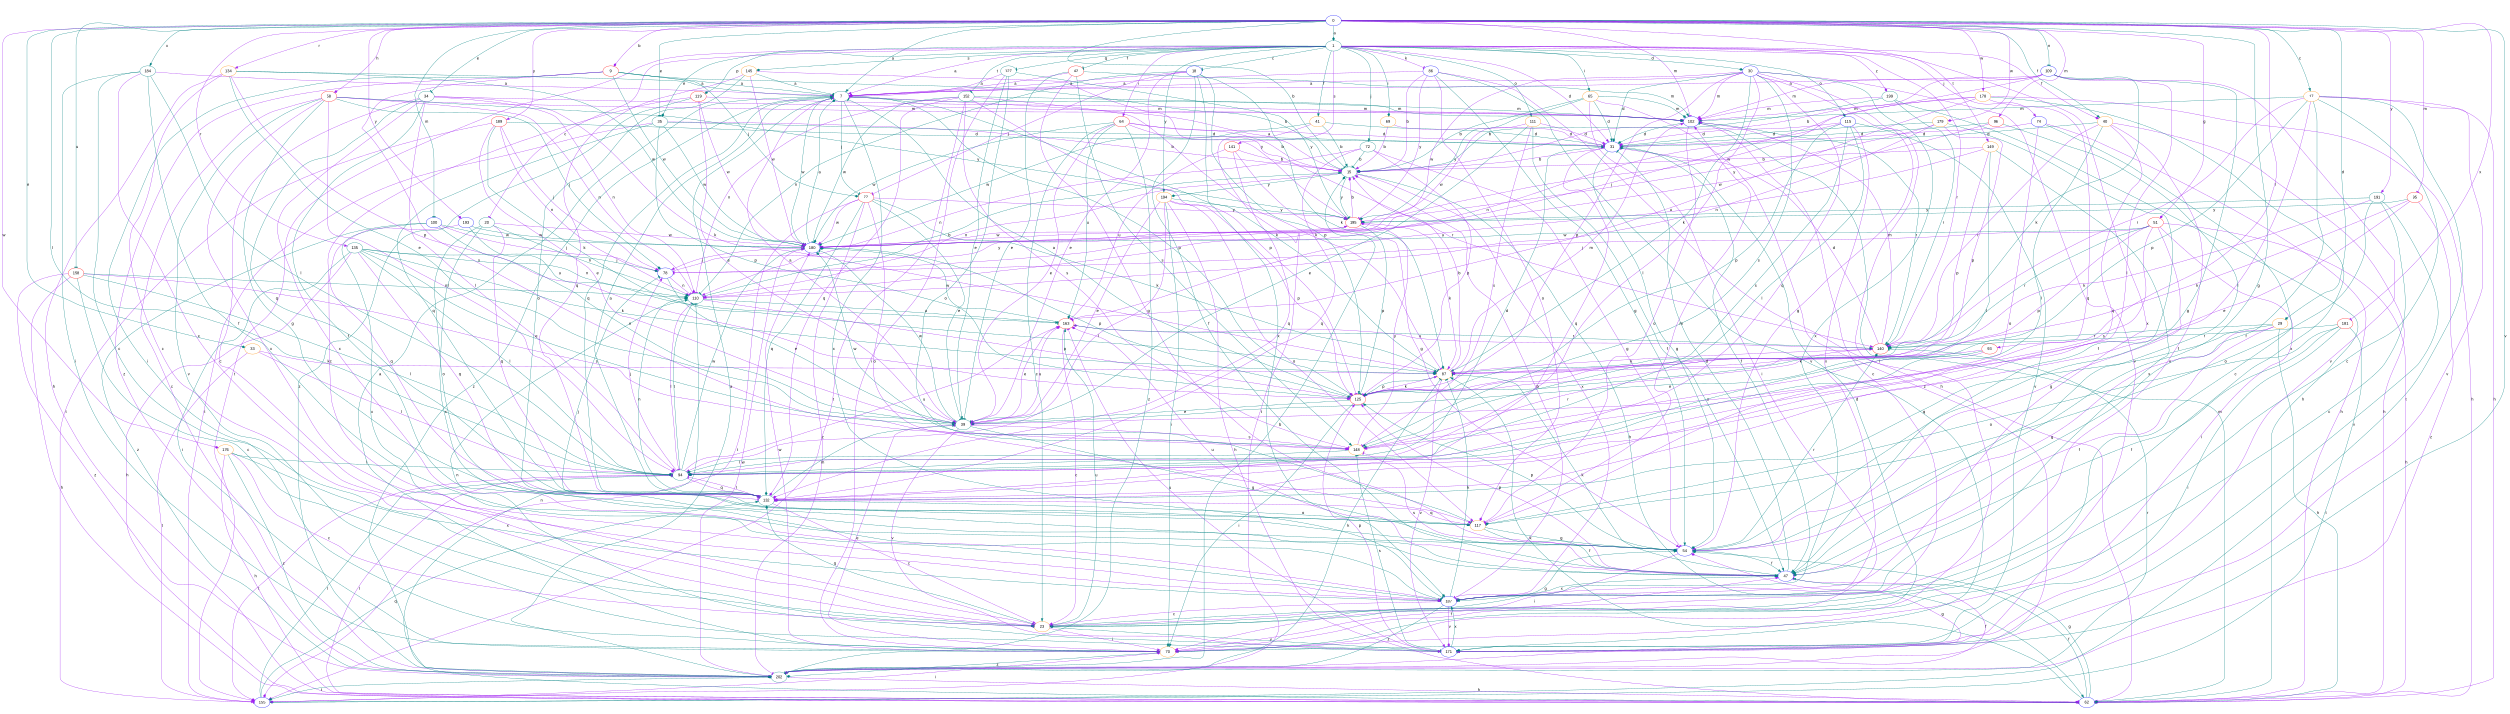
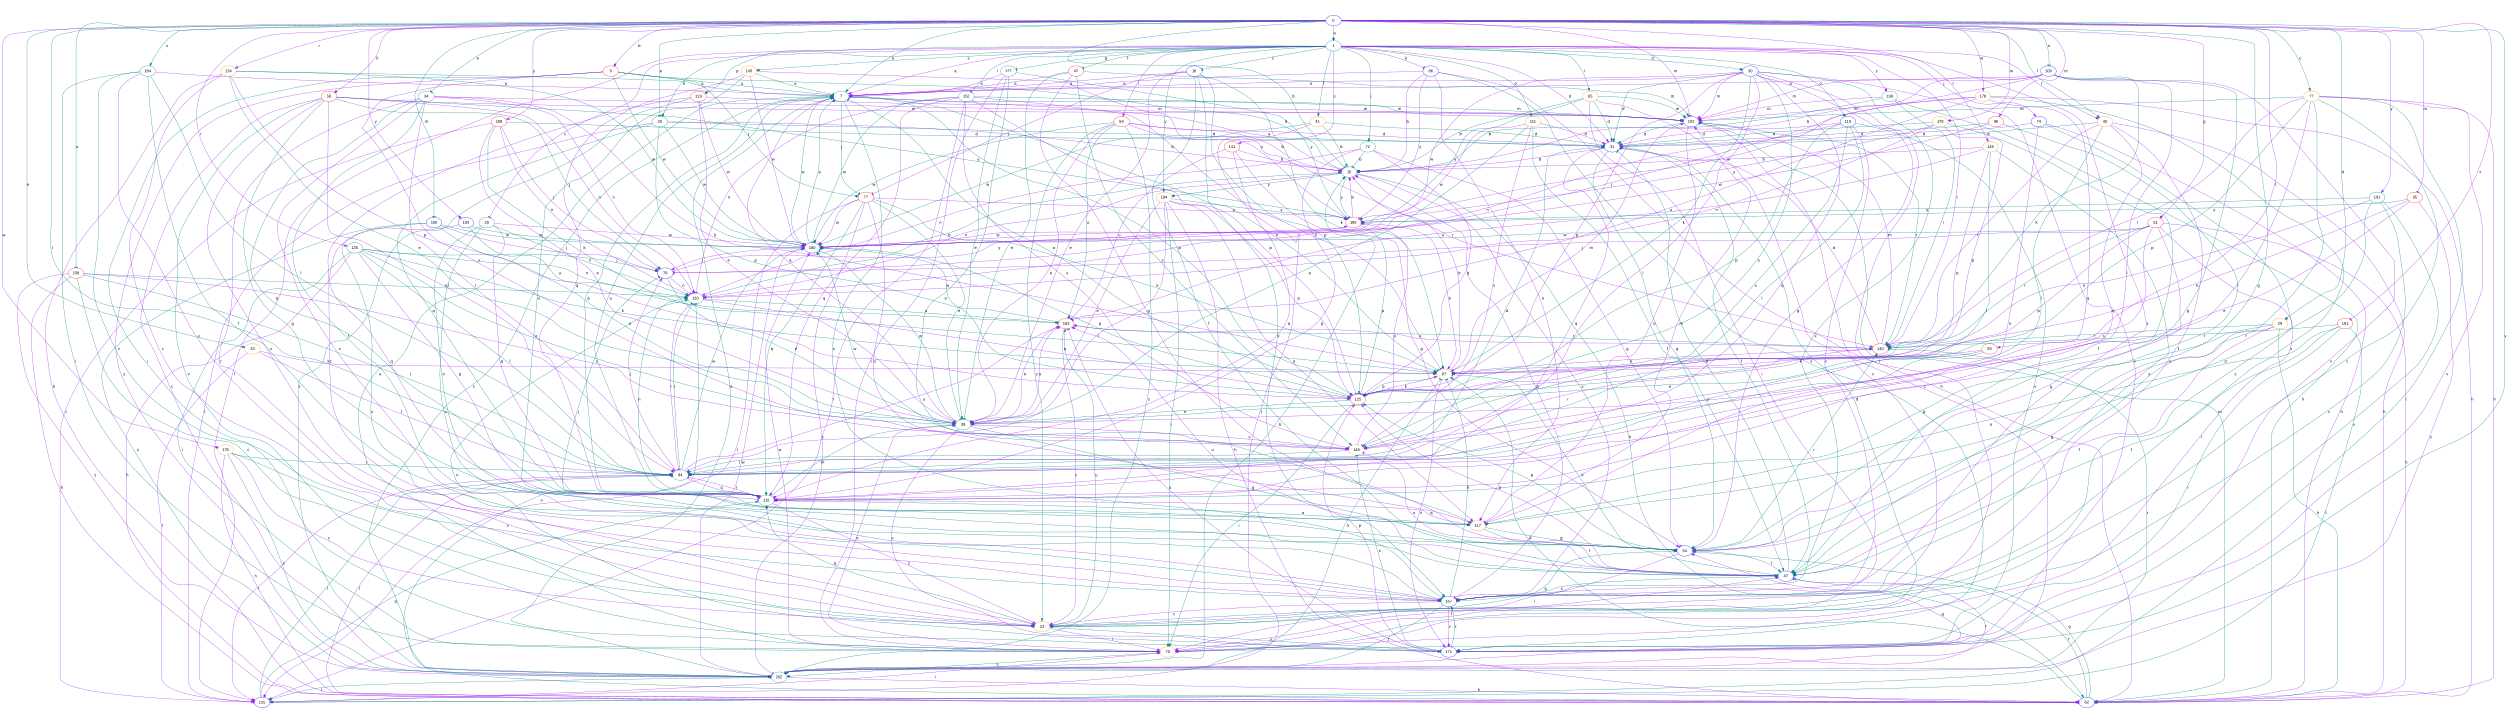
node "69": removed
edge "18" -> "110": removed, label "n"
edge "86" -> "54": removed, label "g"
